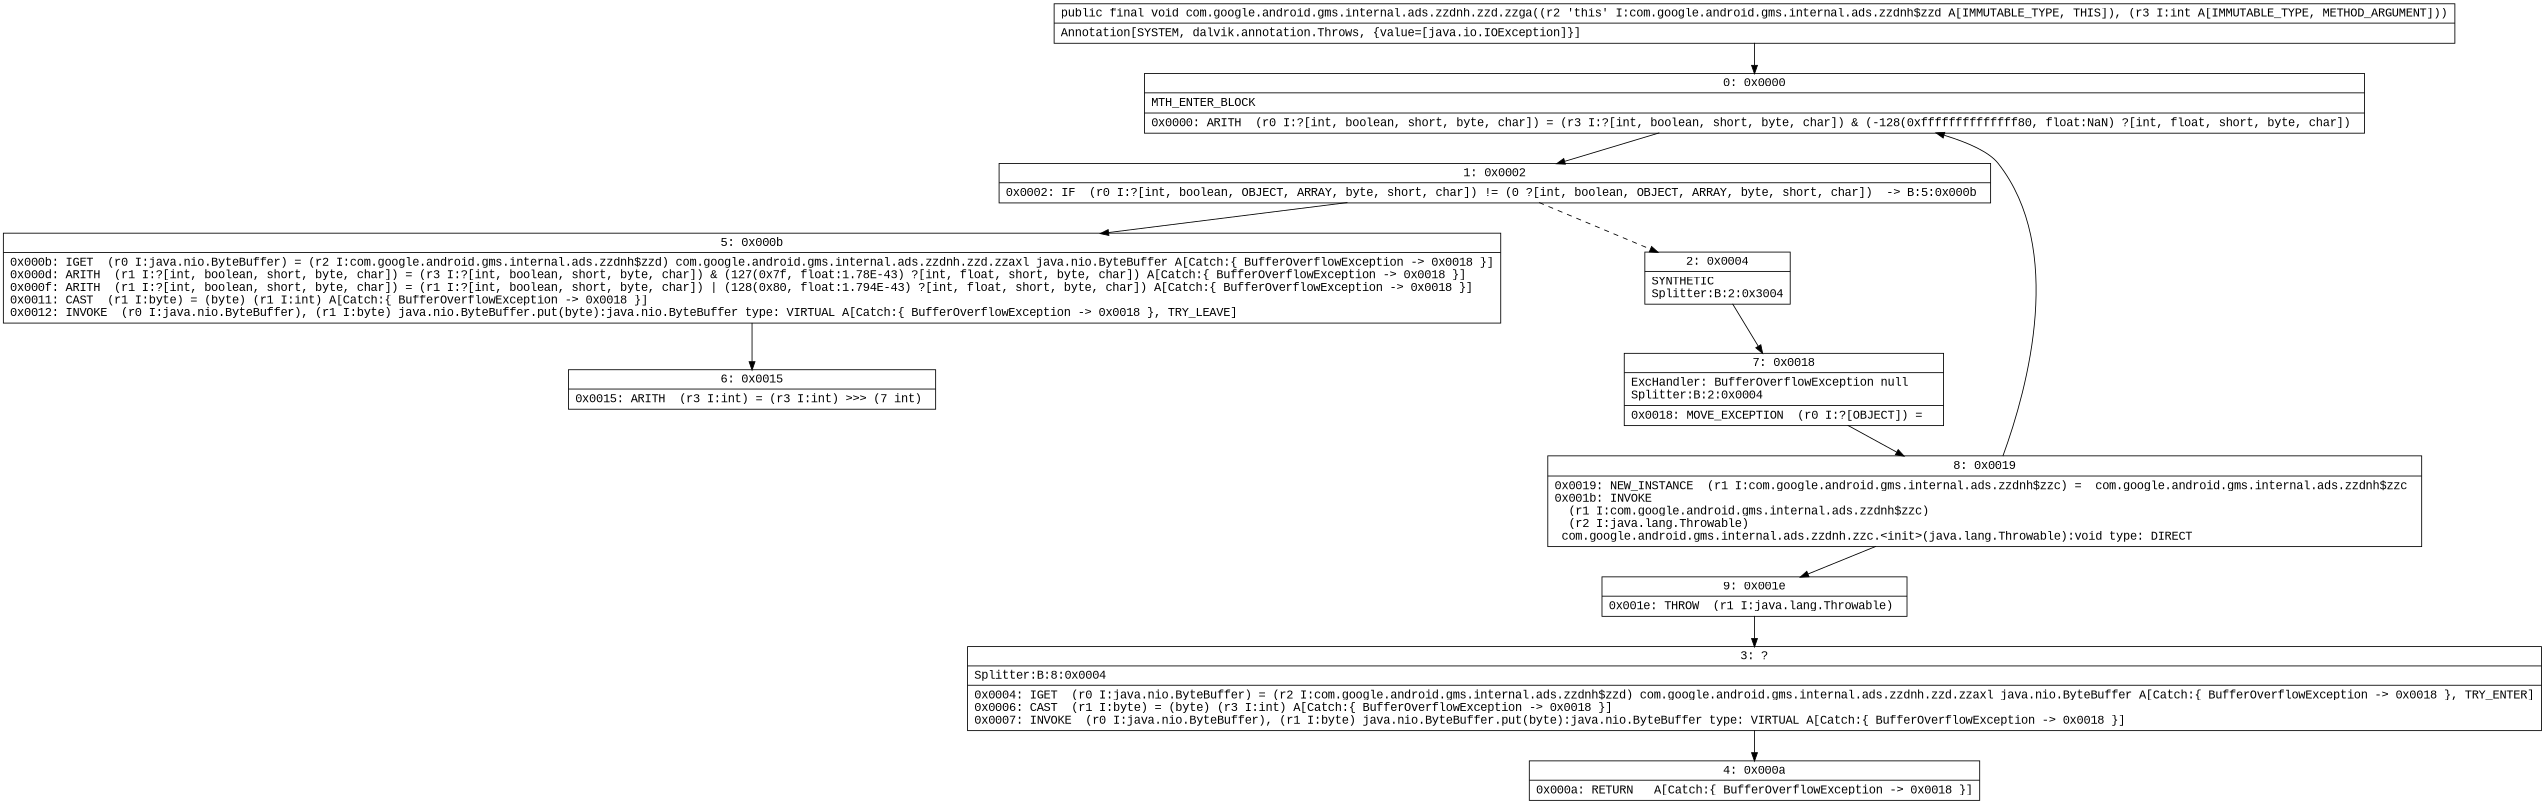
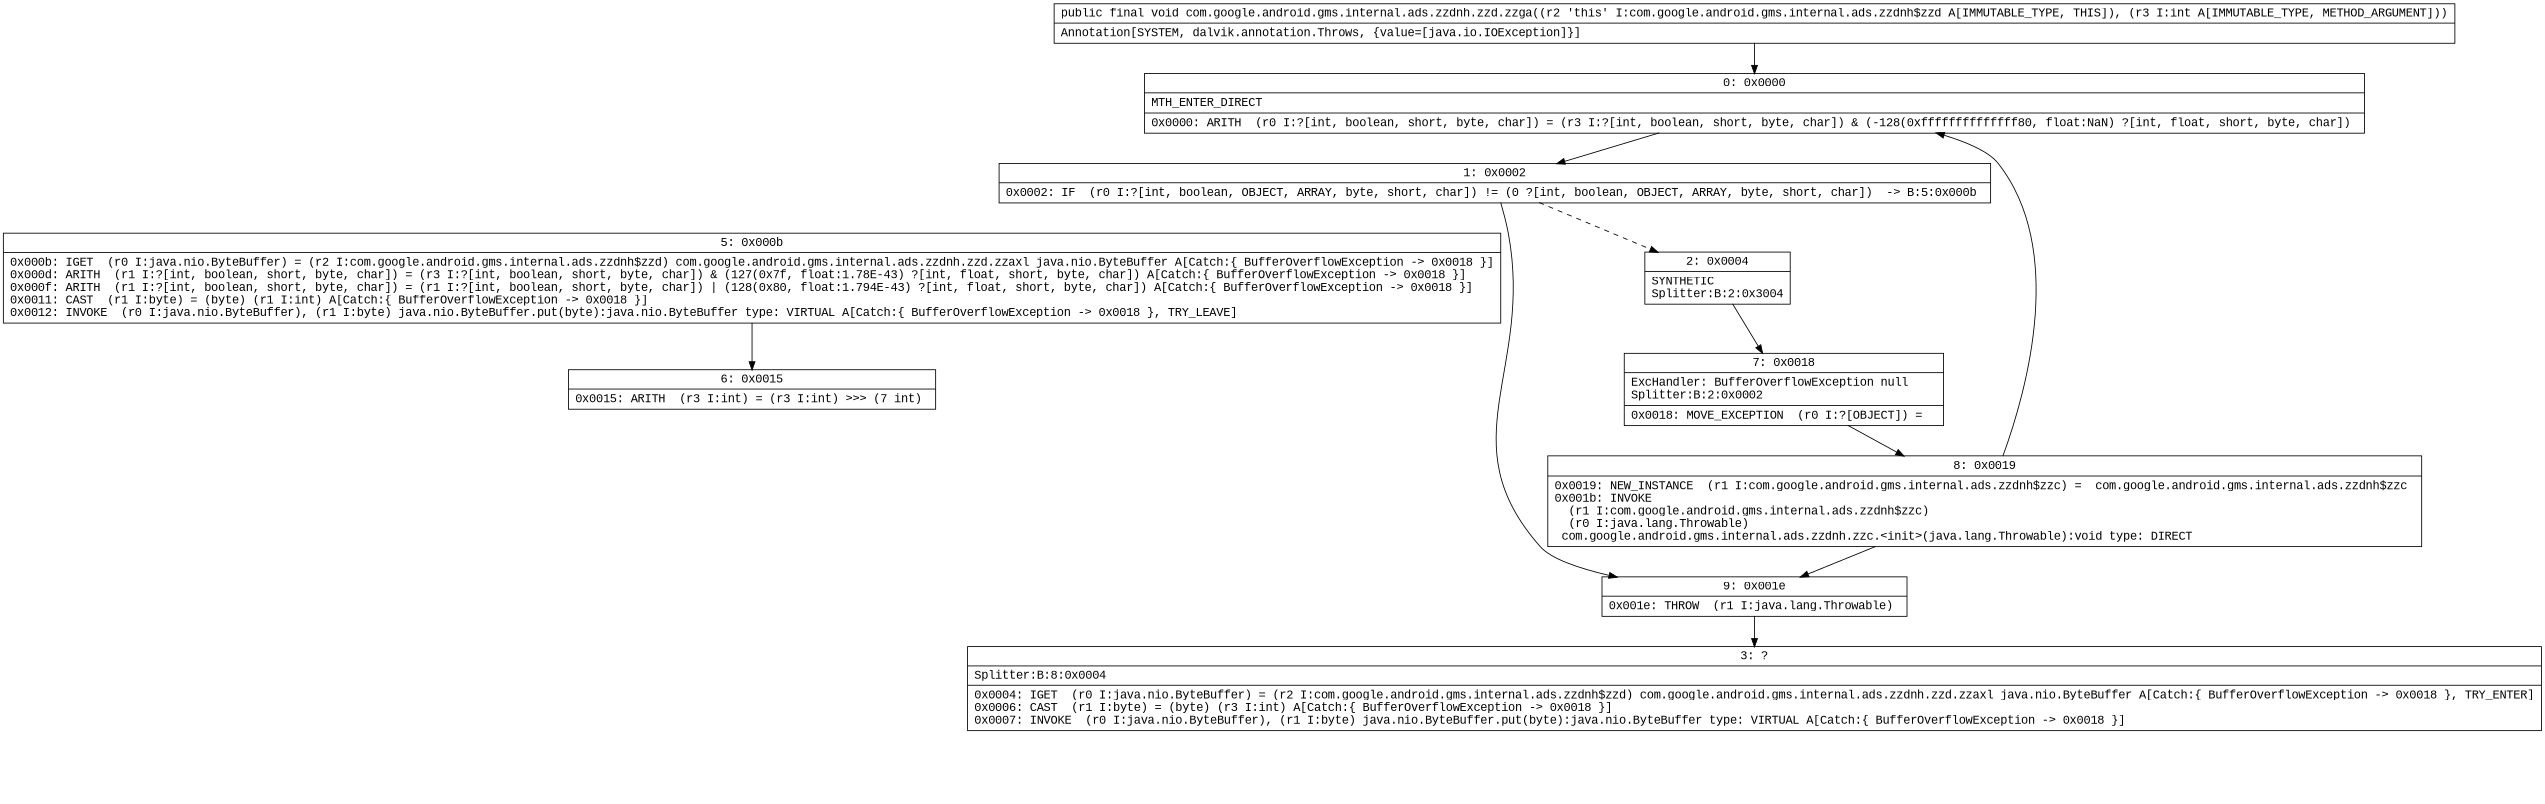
node "0: 0x0000": text "MTH_ENTER_BLOCK" -> "MTH_ENTER_DIRECT"
edge "1: 0x0002" -> "5: 0x000b": now "1: 0x0002" -> "9: 0x001e"
node "7: 0x0018": text "Splitter:B:2:0x0004" -> "Splitter:B:2:0x0002"
node "8: 0x0019": text "(r2 I:java.lang.Throwable)" -> "(r0 I:java.lang.Throwable)"
node "4: 0x000a": removed
